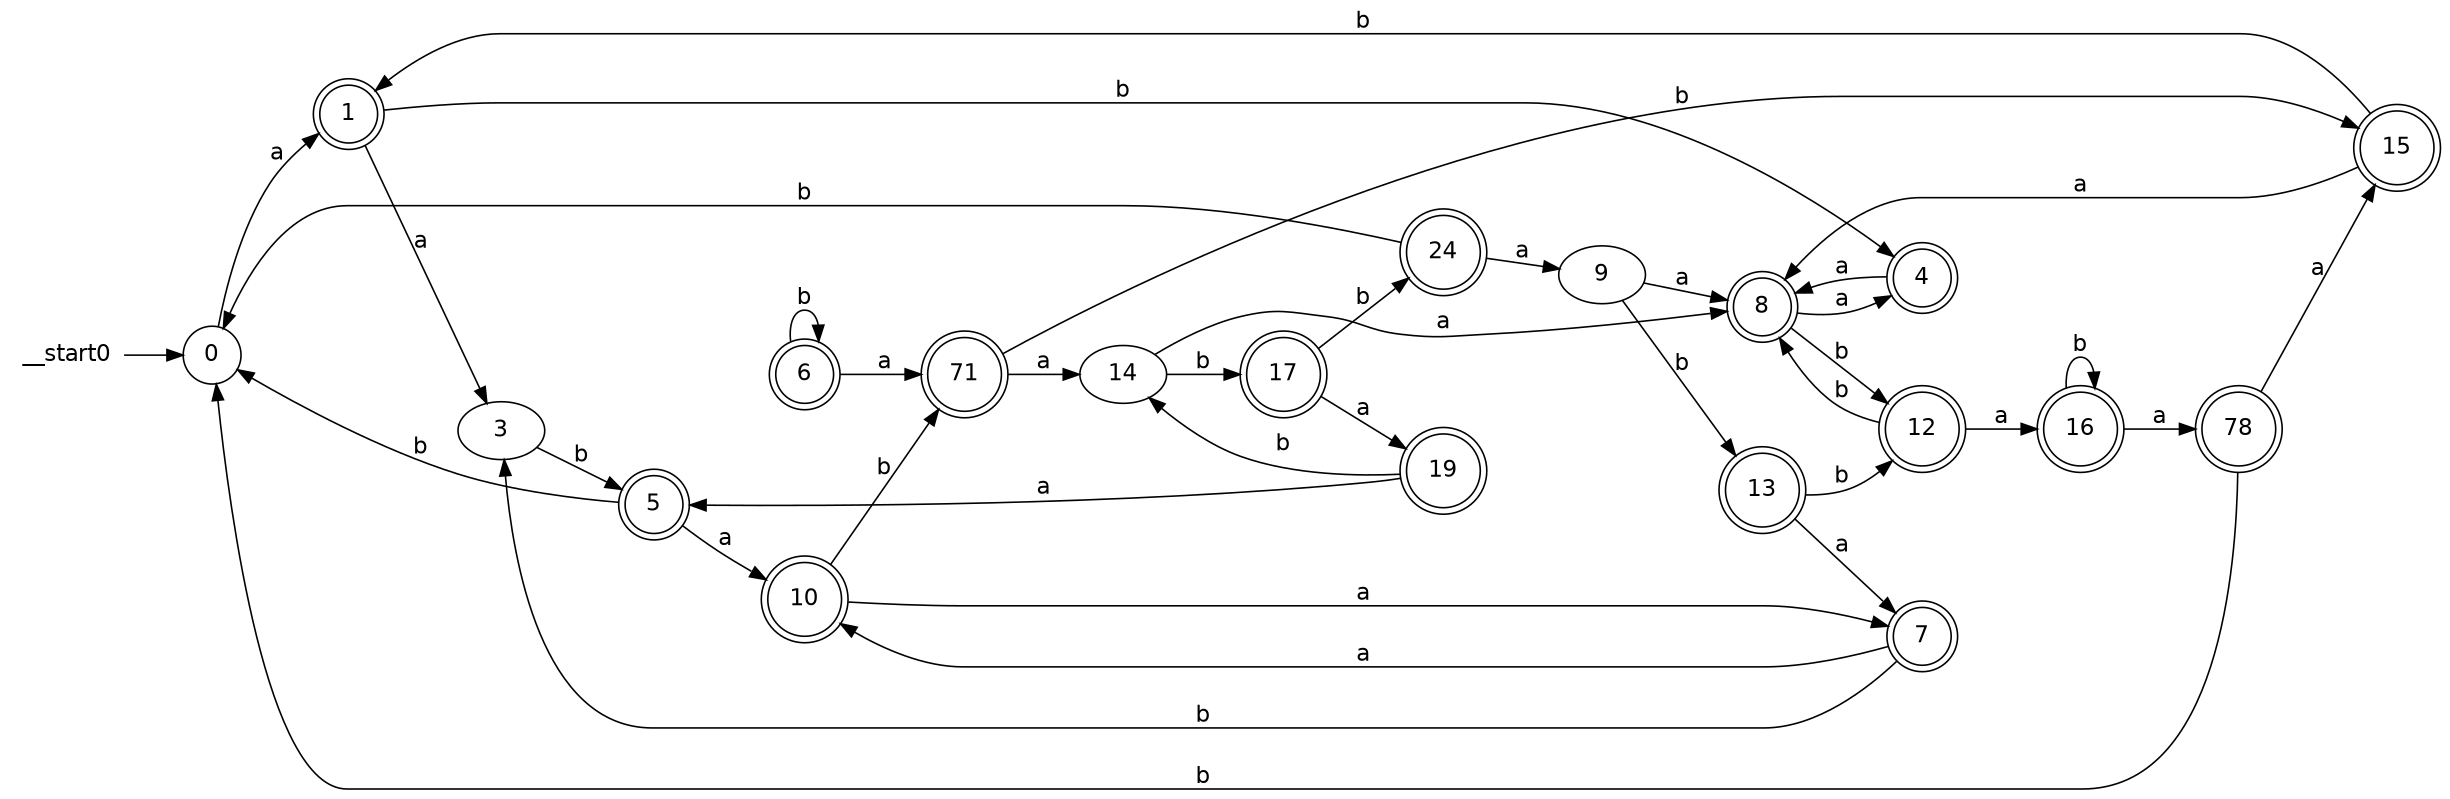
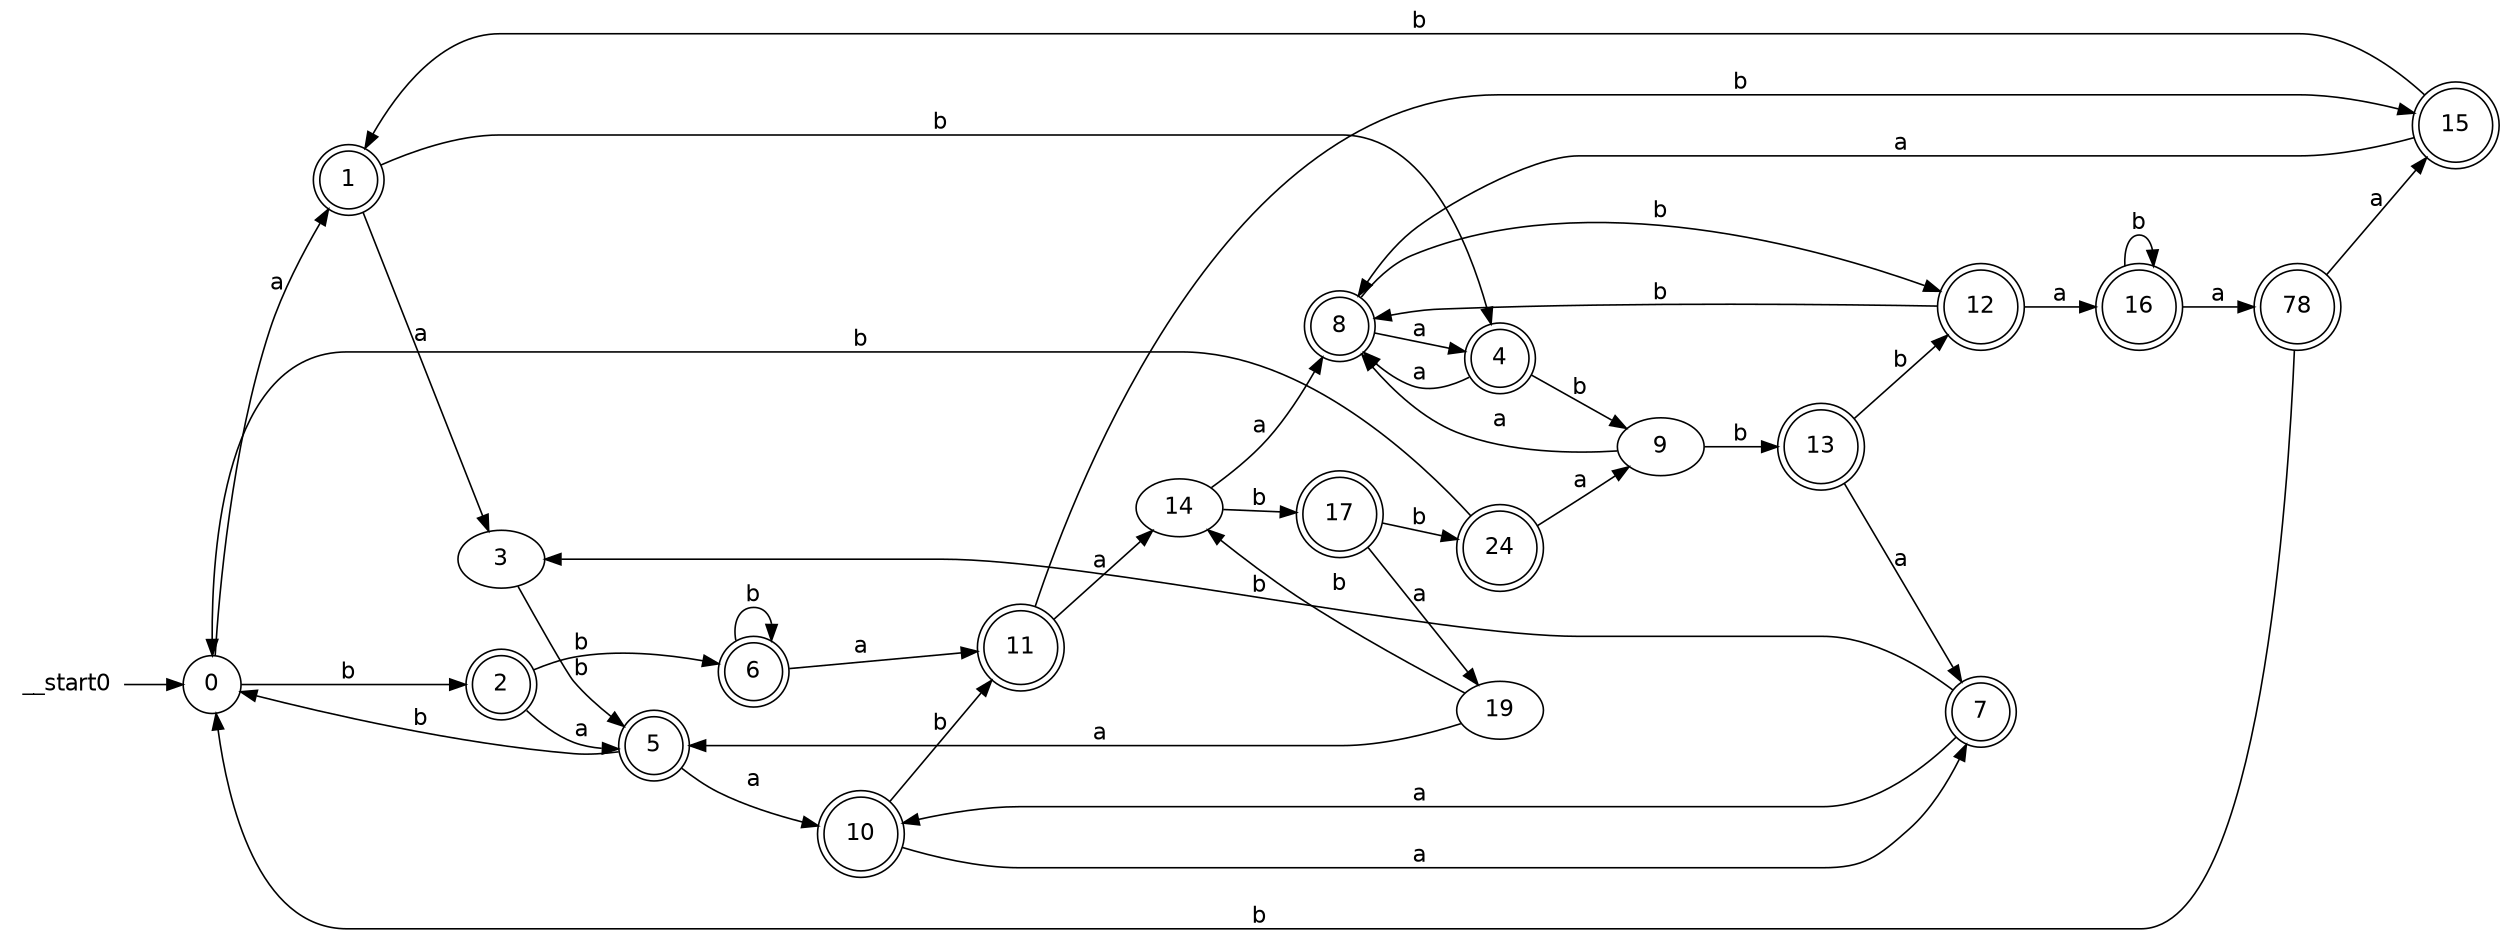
node "71": label "71" -> "11"
edge "4" -> "9": added, label "b"
node "19": shape doublecircle -> ellipse
node "2": added
